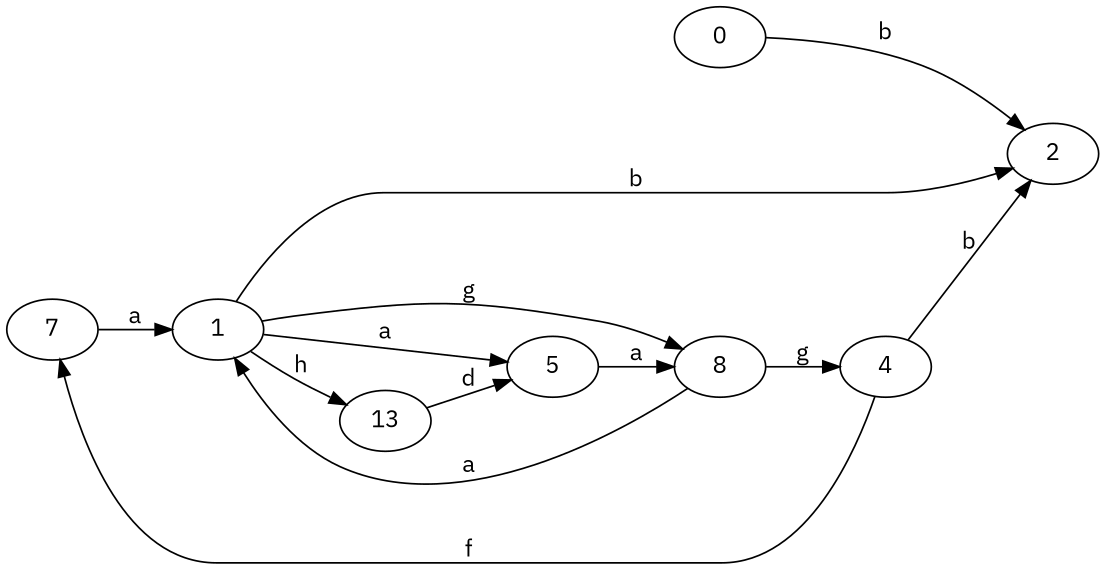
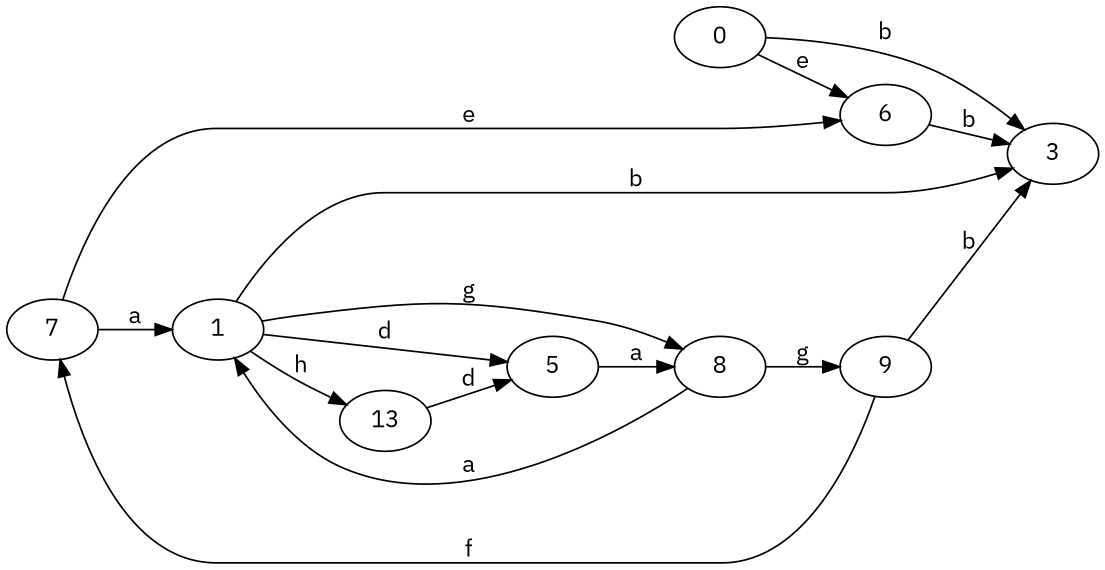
node "6": added
node "2": label "2" -> "3"
edge "1" -> "5": label "a" -> "d"
node "4": label "4" -> "9"
